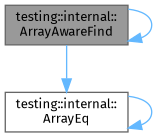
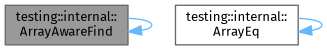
edge "testing::internal:: ArrayAwareFind" -> "testing::internal:: ArrayEq": removed
